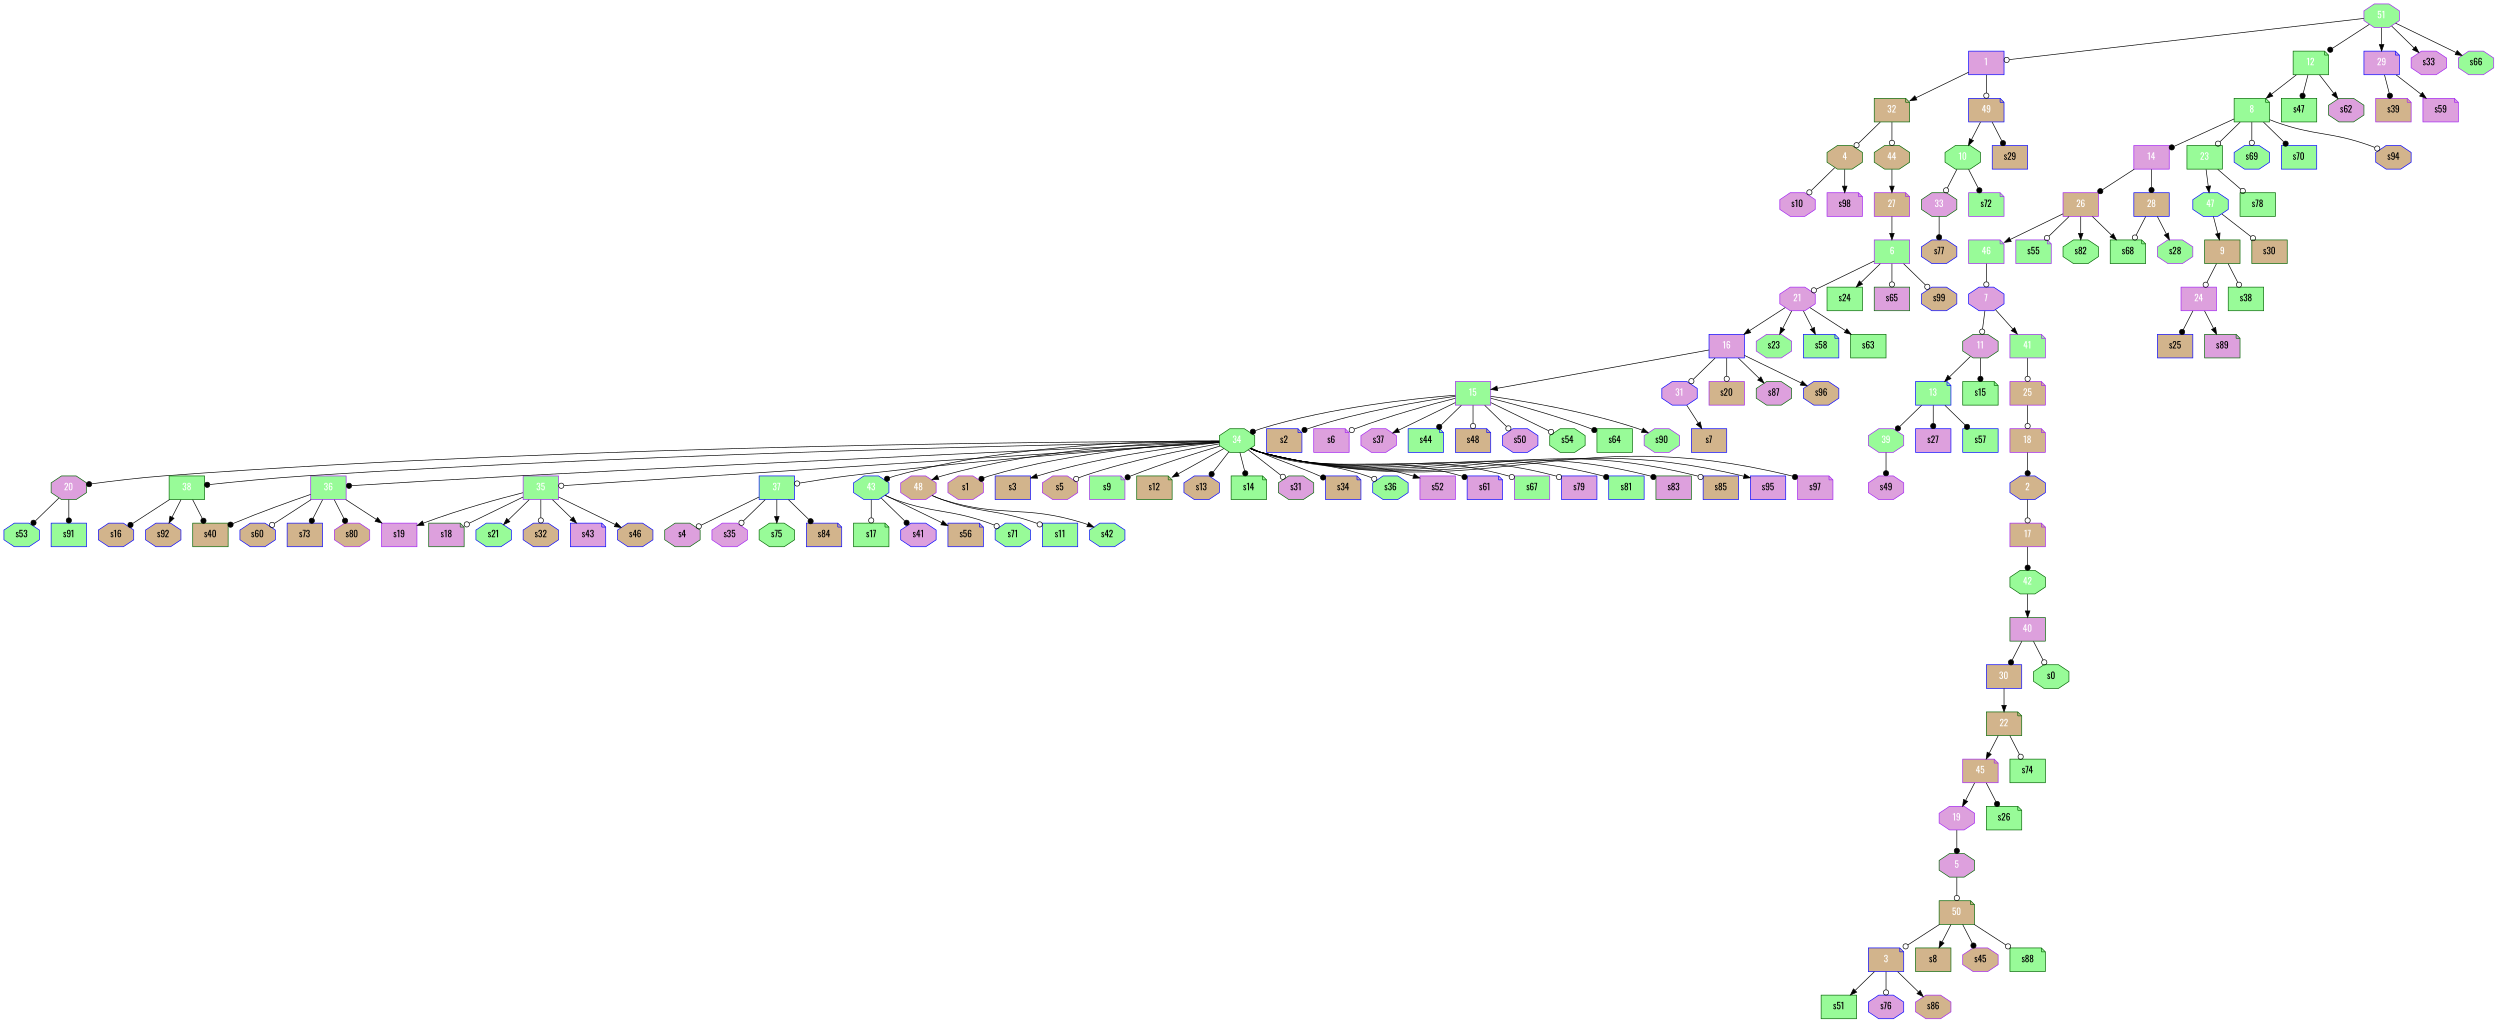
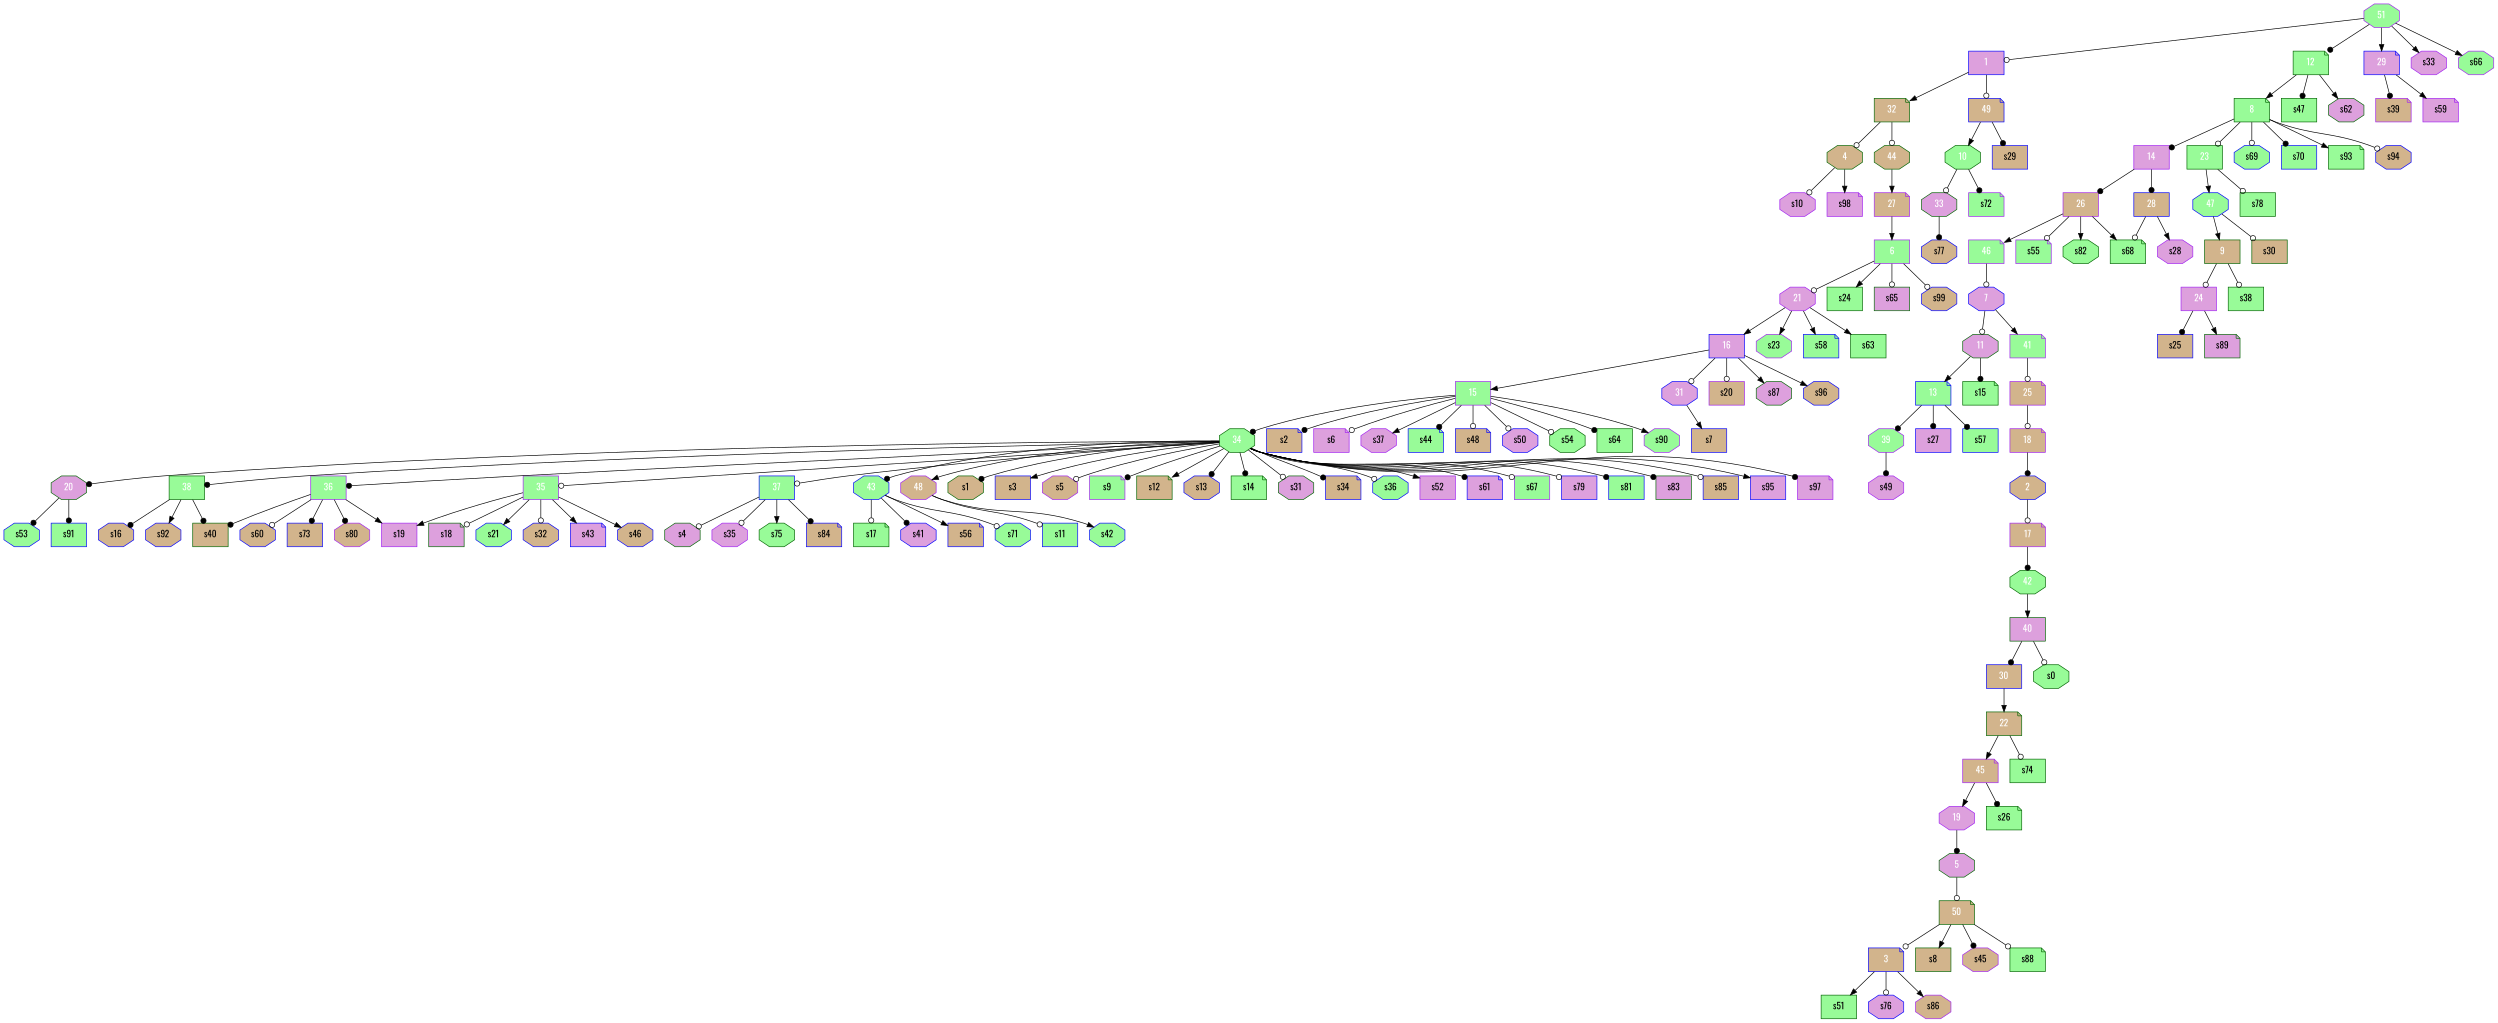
node "s93": added
node "s28": fillcolor palegreen -> plum
node "s1": color purple -> darkgreen
